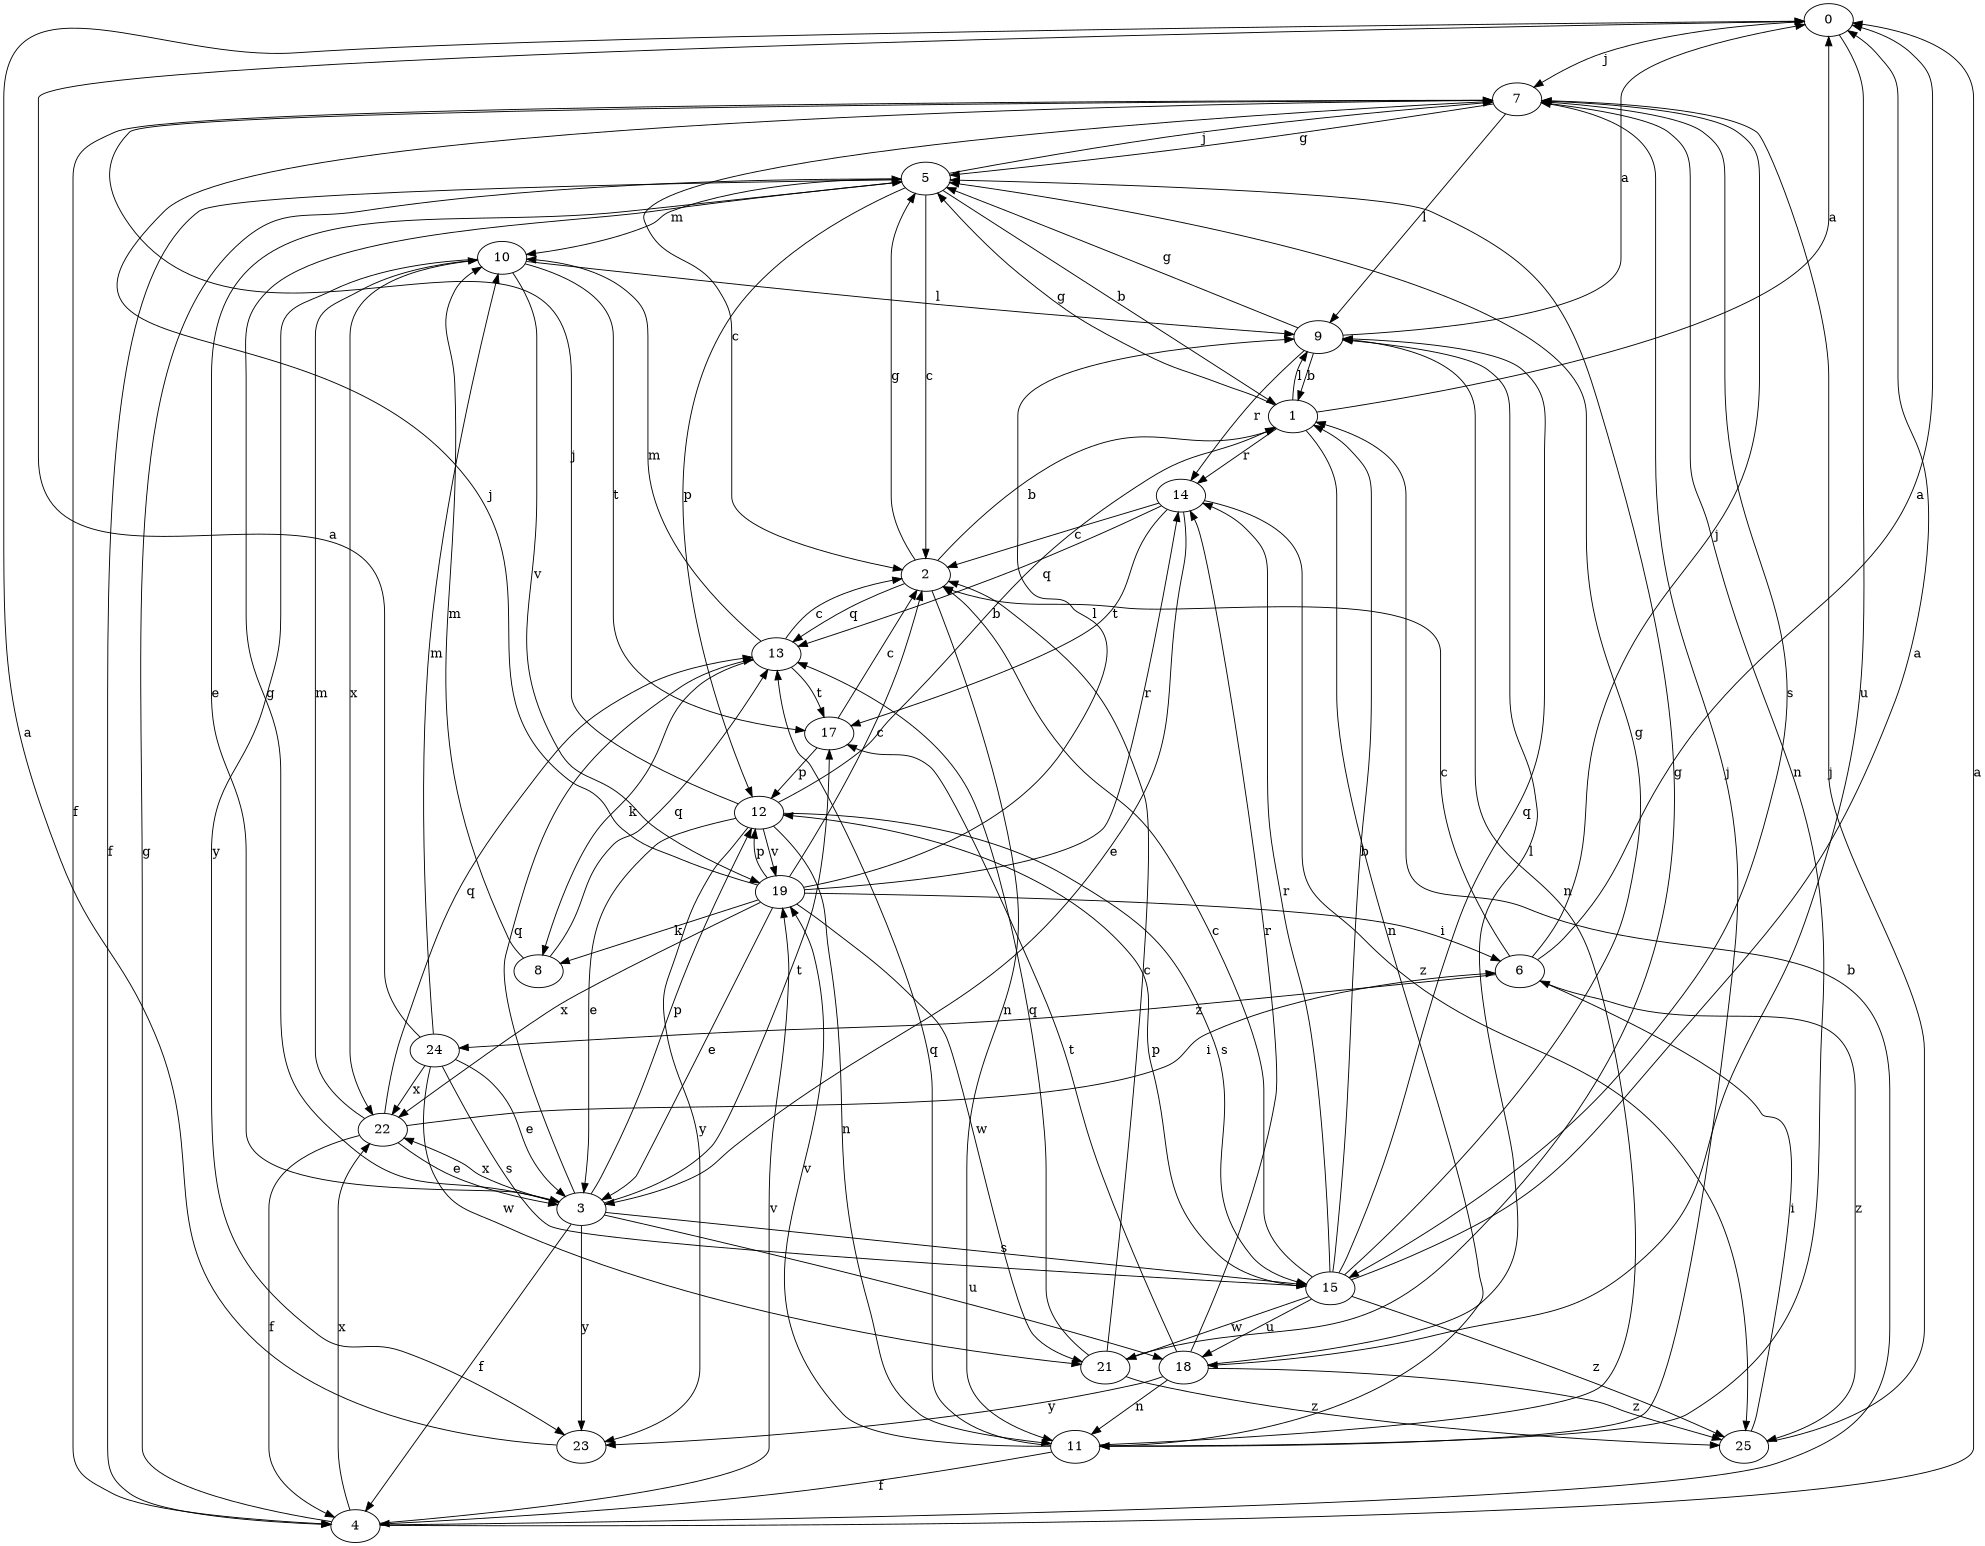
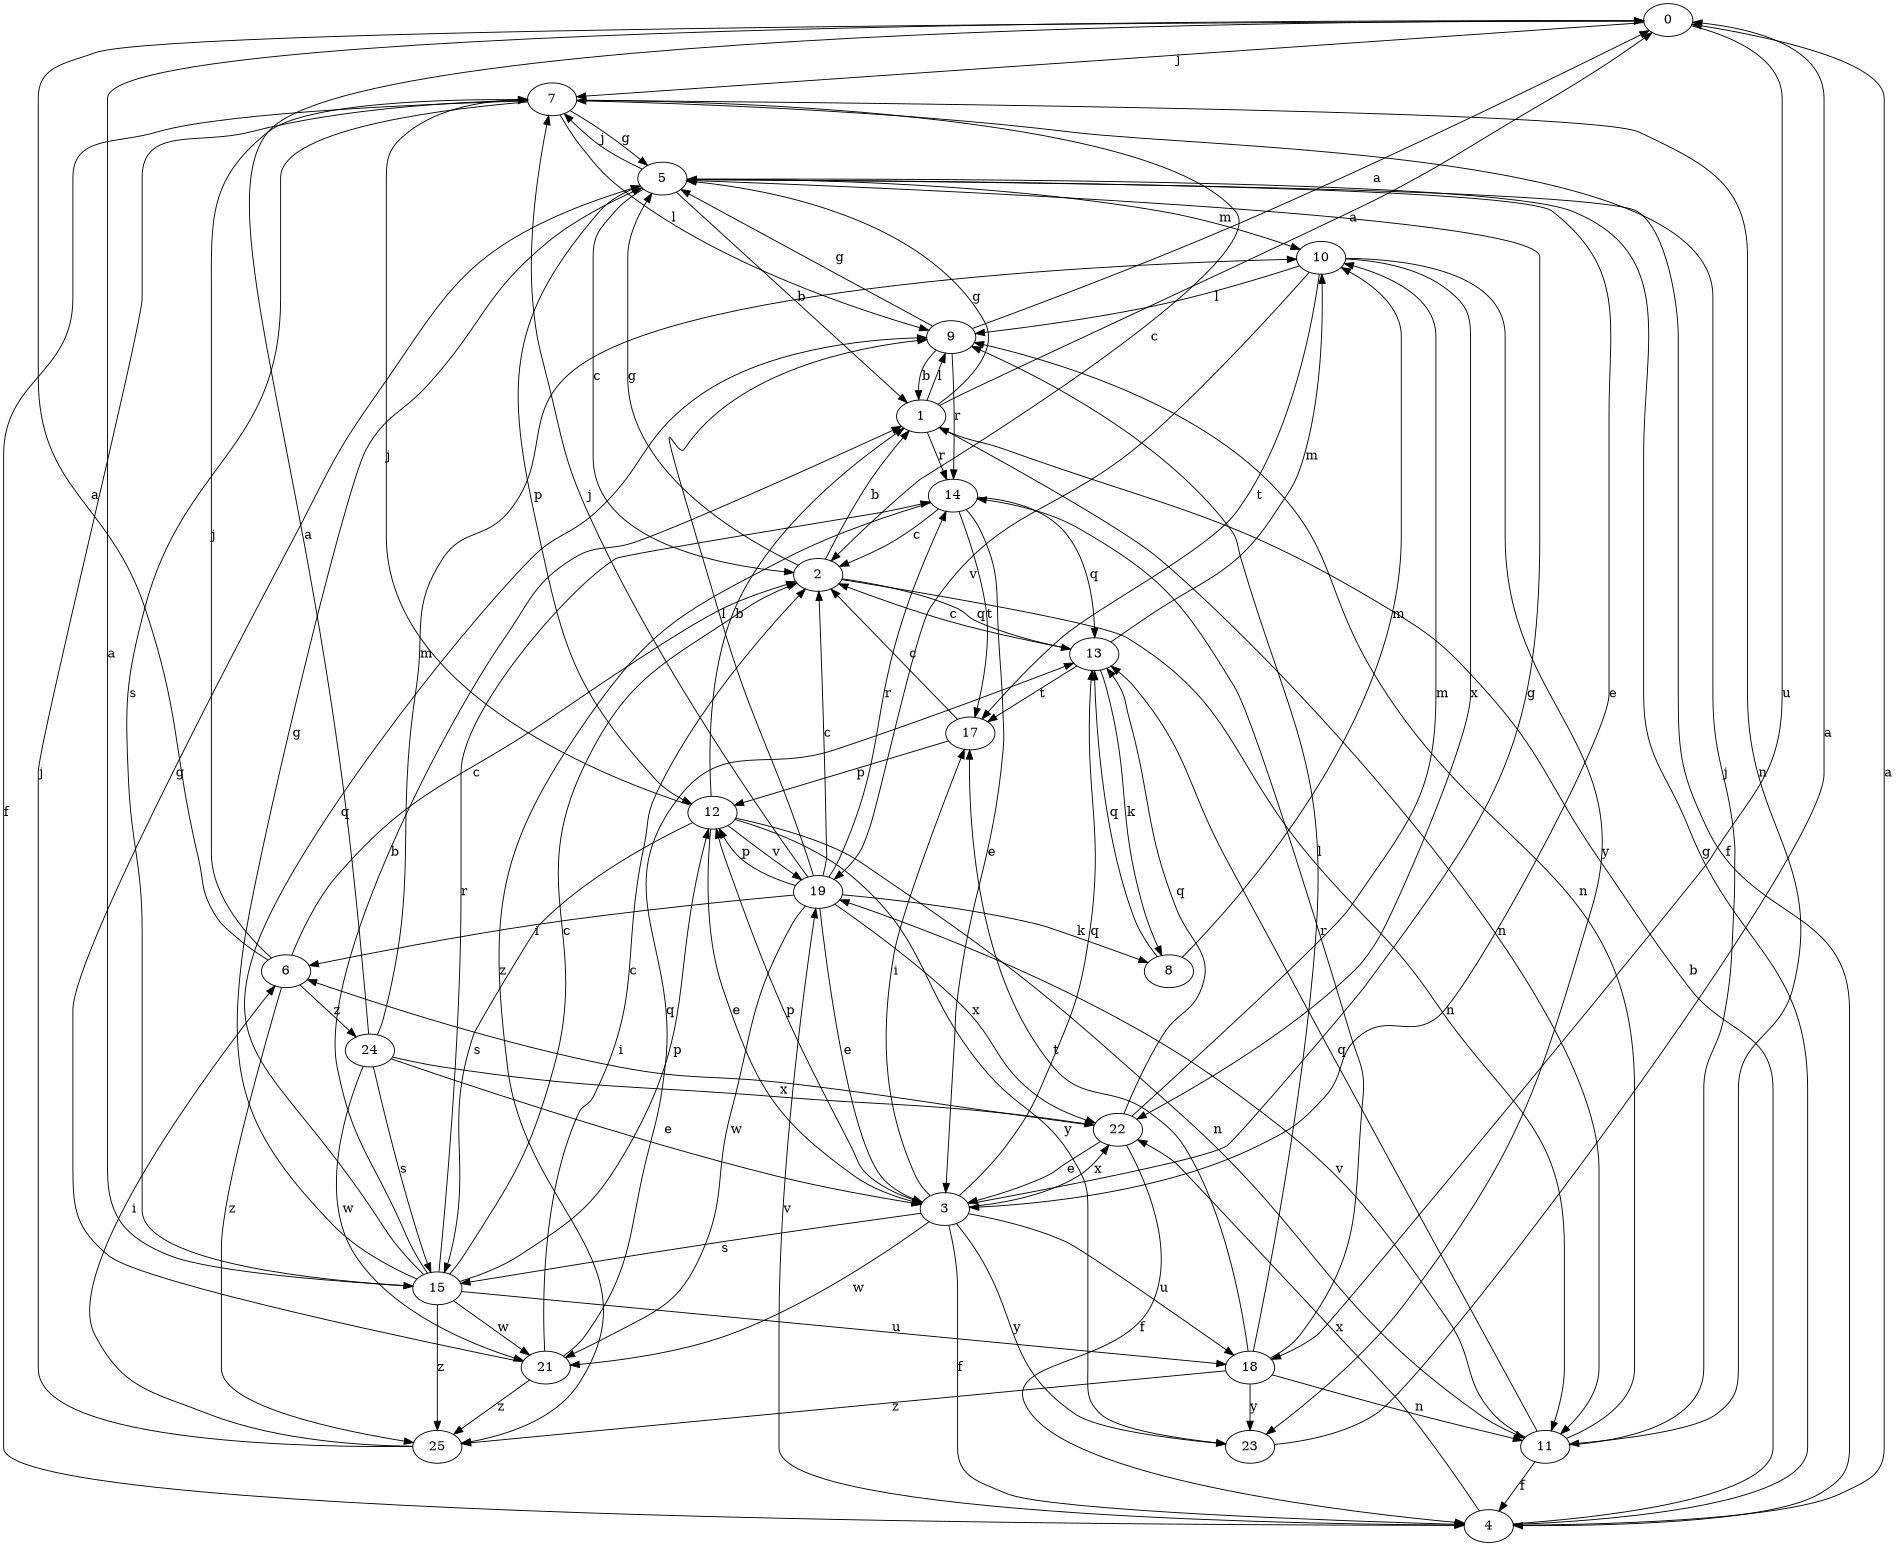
edge "3" -> "17": label "t" -> "i"
edge "3" -> "21": added, label "w"
